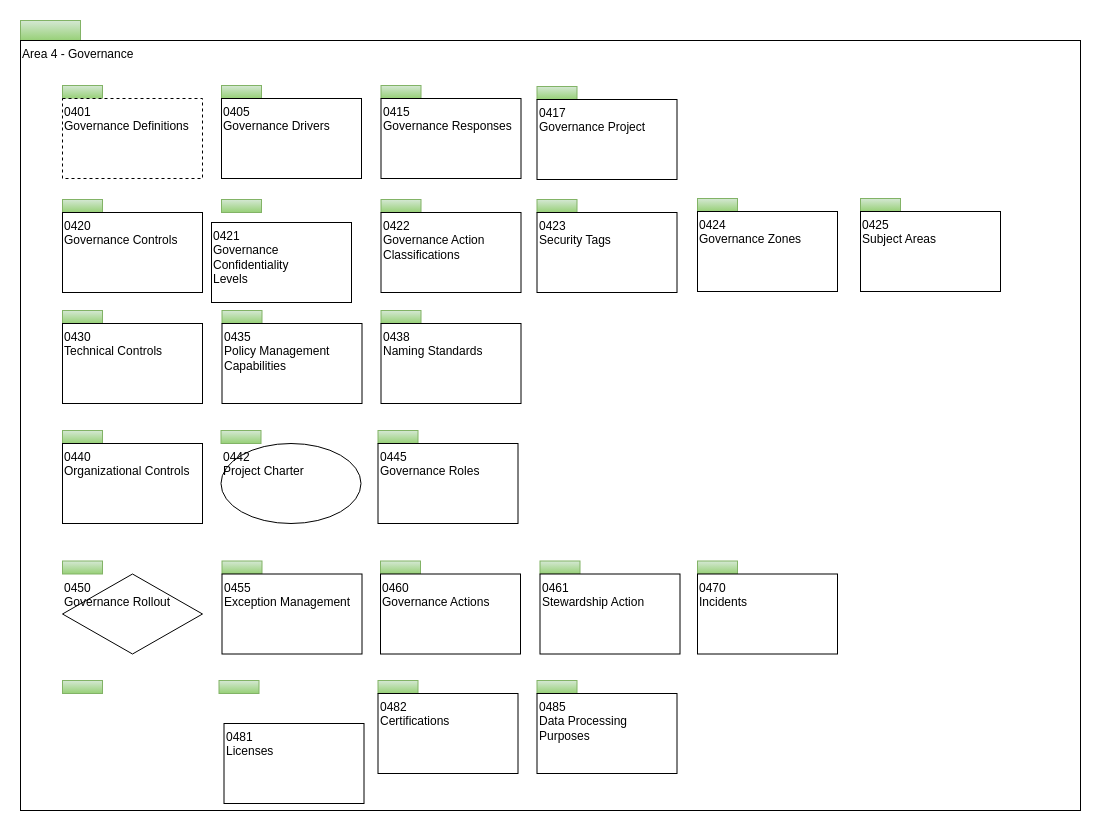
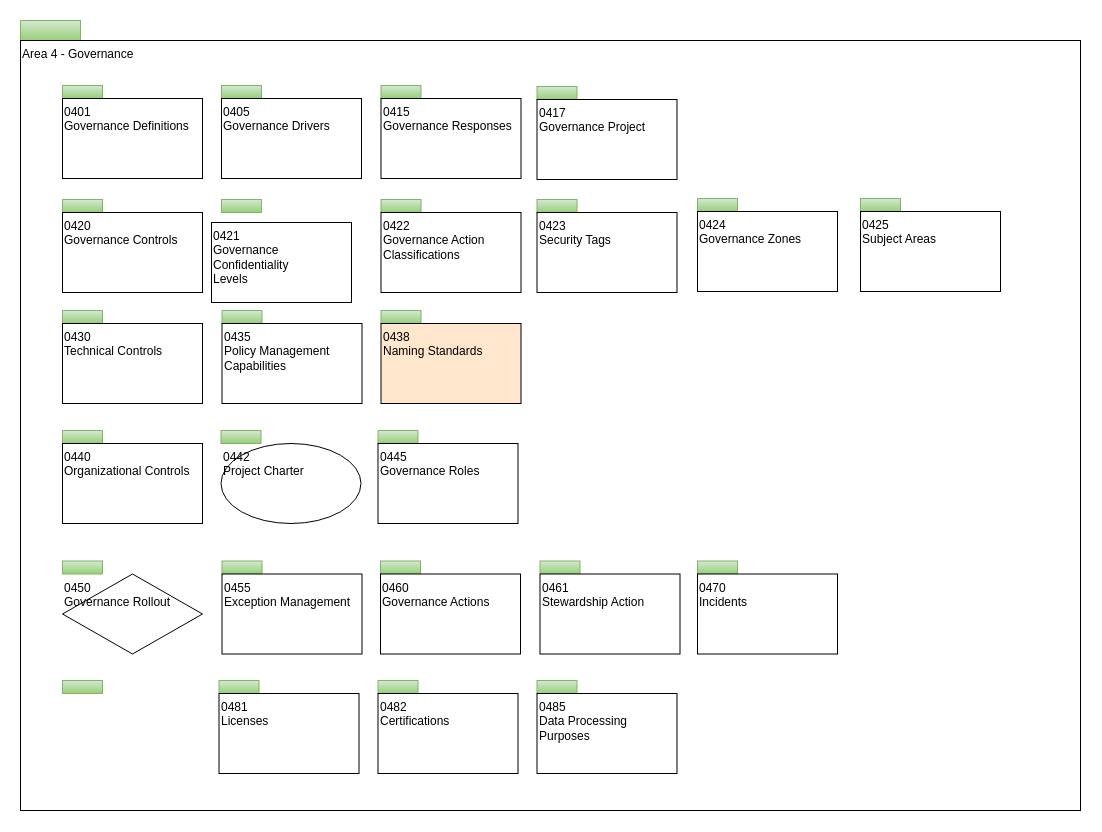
node "0401 Governance Definitions": style dashed -> solid
node "0438 Naming Standards": fillcolor #ffffff -> #ffe6cc
node "0481 Licenses": moved (294, 764) -> (289, 734)
